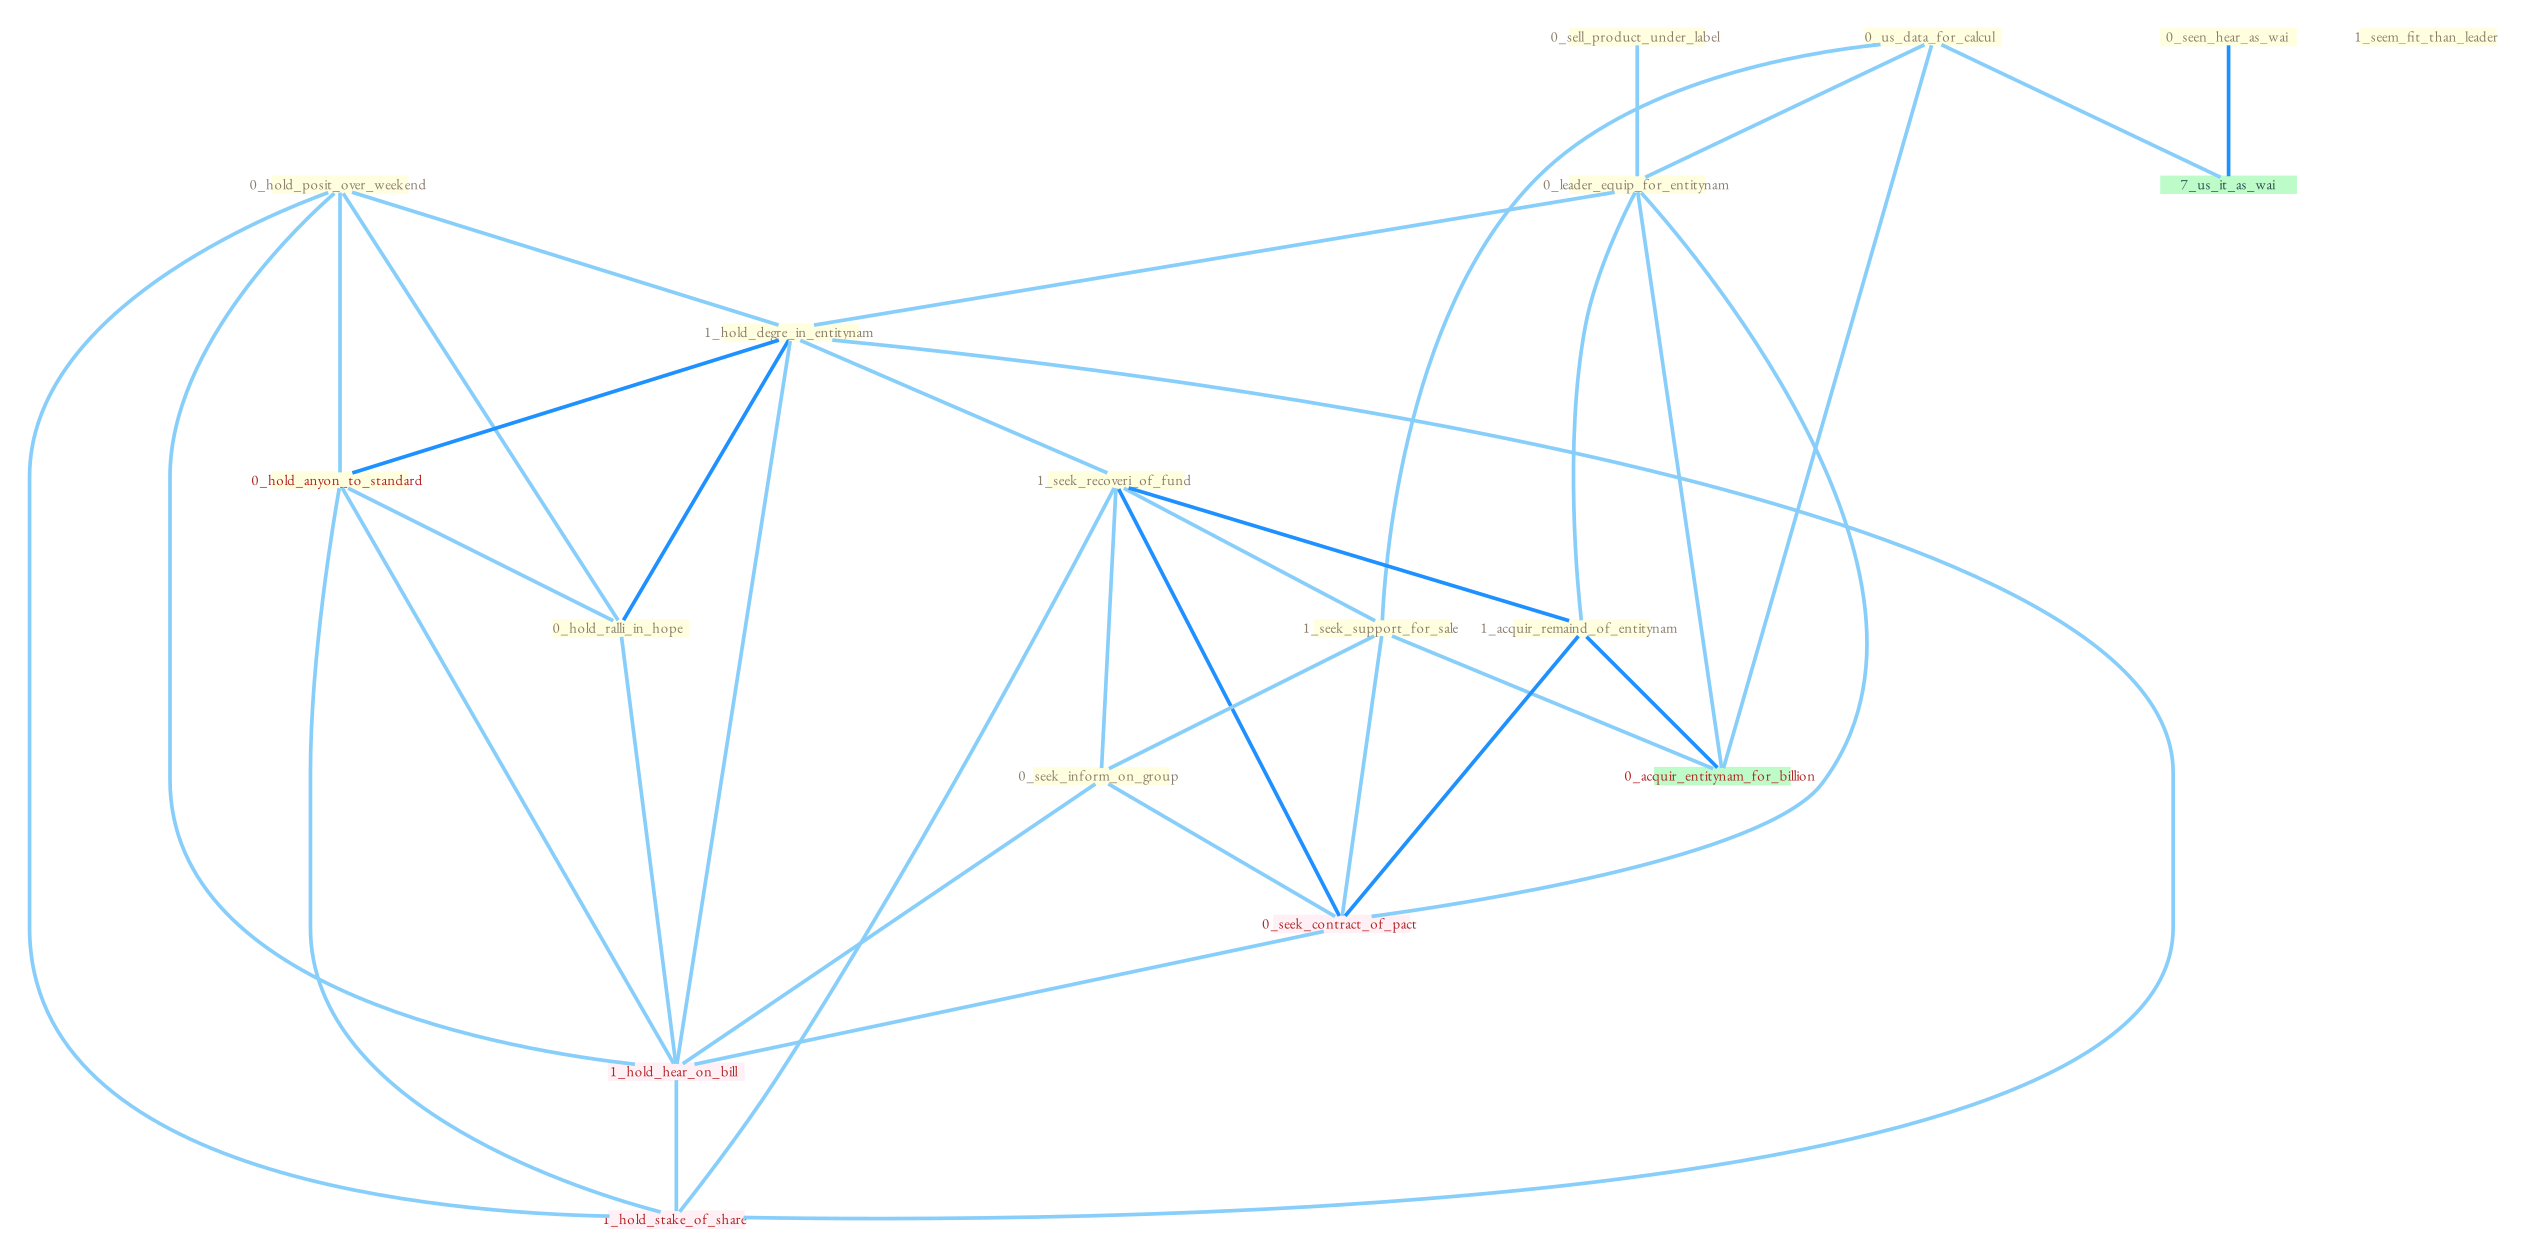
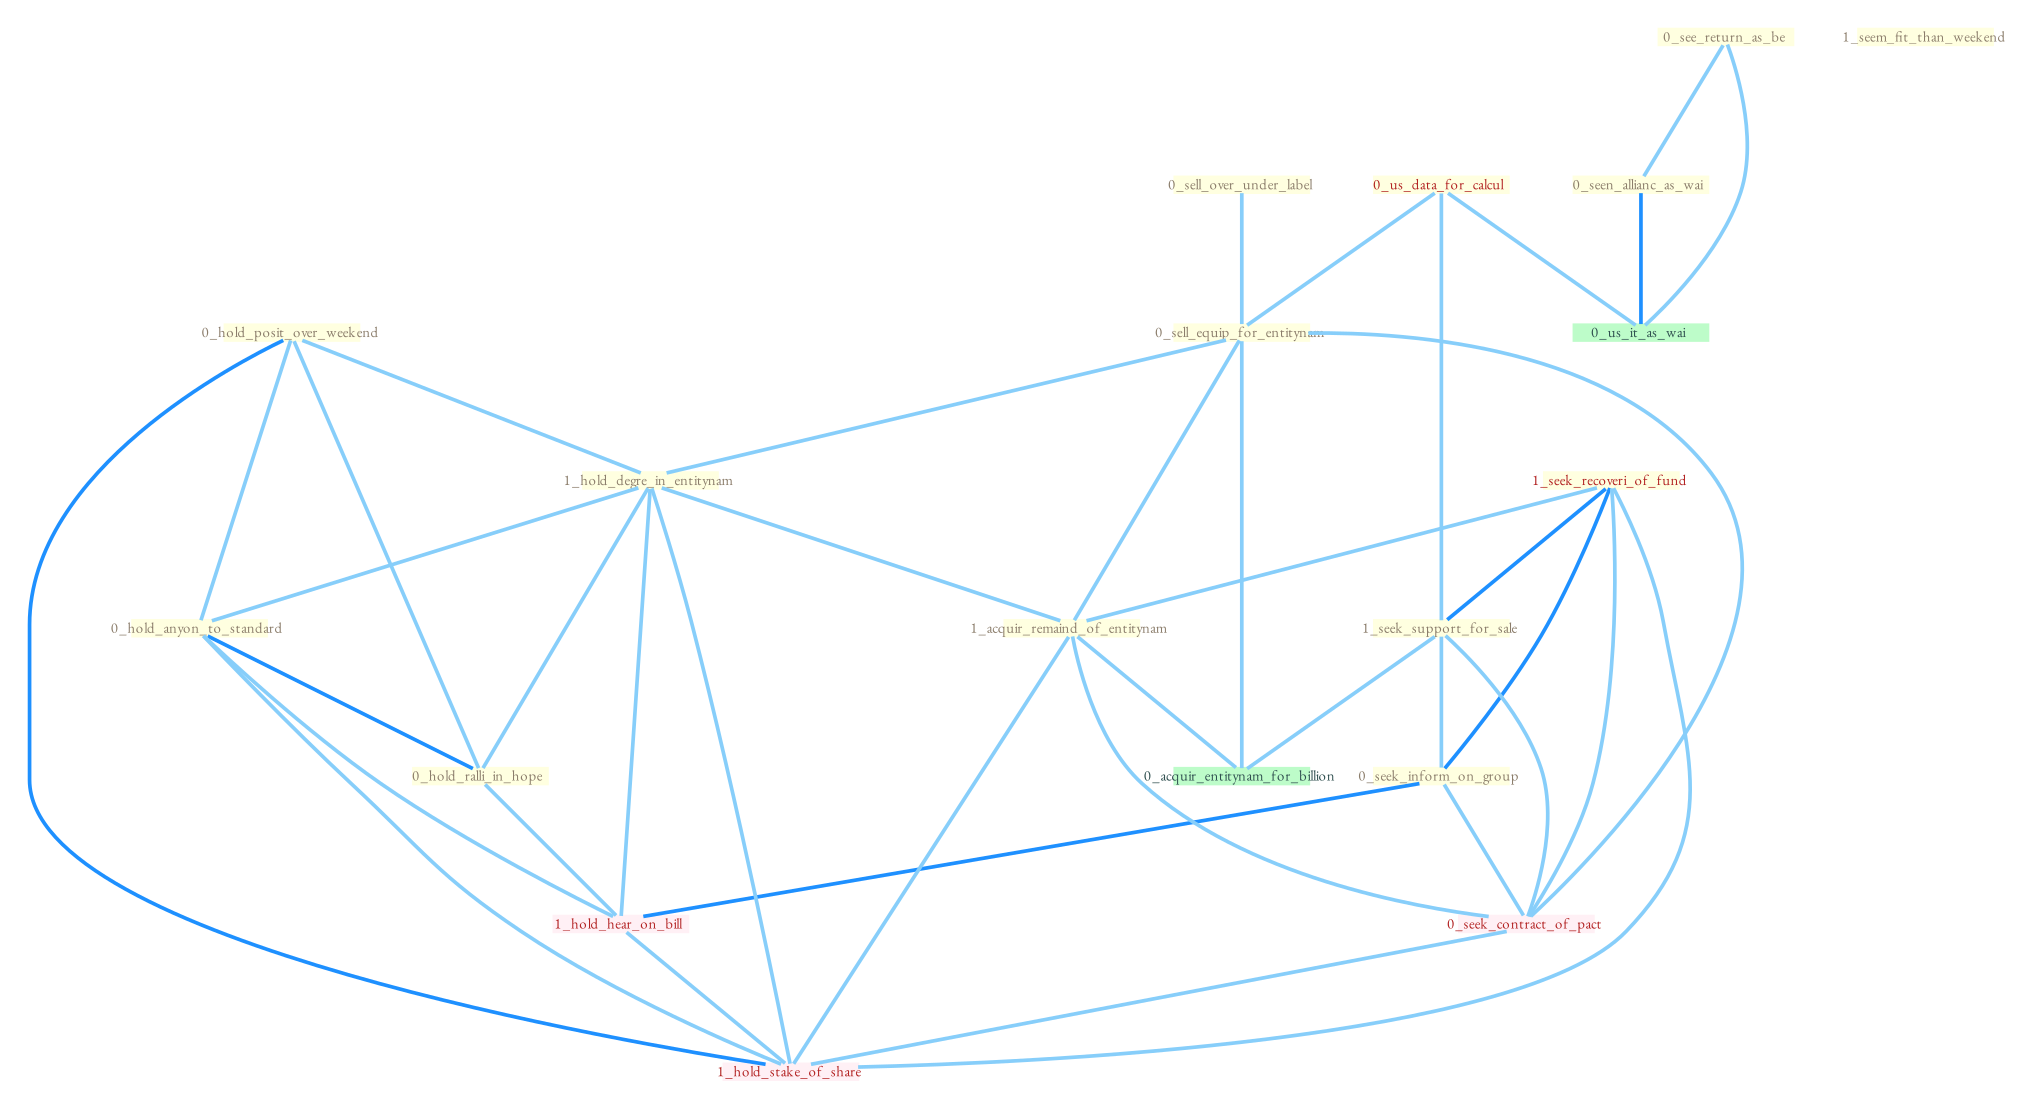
node "0_sell_product_under_label": label "0_sell_product_under_label" -> "0_sell_over_under_label"
node "0_see_return_as_be": added
node "0_us_data_for_calcul": fontcolor #8b7d6b -> #b22222
node "0_seen_hear_as_wai": label "0_seen_hear_as_wai" -> "0_seen_allianc_as_wai"
node "1_seem_fit_than_leader": label "1_seem_fit_than_leader" -> "1_seem_fit_than_weekend"
node "0_leader_equip_for_entitynam": label "0_leader_equip_for_entitynam" -> "0_sell_equip_for_entitynam"
node "7_us_it_as_wai": label "7_us_it_as_wai" -> "0_us_it_as_wai"
edge "1_hold_degre_in_entitynam" -- "0_hold_anyon_to_standard": color #1e90ff -> #87cefa
edge "1_hold_degre_in_entitynam" -- "1_seek_recoveri_of_fund": now "1_hold_degre_in_entitynam" -- "1_acquir_remaind_of_entitynam"
edge "0_us_data_for_calcul" -- "0_acquir_entitynam_for_billion": removed
node "0_hold_anyon_to_standard": fontcolor #b22222 -> #8b7d6b
edge "1_hold_degre_in_entitynam" -- "0_hold_ralli_in_hope": color #1e90ff -> #87cefa
node "1_seek_recoveri_of_fund": fontcolor #8b7d6b -> #b22222
edge "0_hold_anyon_to_standard" -- "0_hold_ralli_in_hope": color #87cefa -> #1e90ff
edge "1_seek_recoveri_of_fund" -- "1_acquir_remaind_of_entitynam": color #1e90ff -> #87cefa
edge "1_seek_recoveri_of_fund" -- "1_seek_support_for_sale": color #87cefa -> #1e90ff
edge "1_seek_recoveri_of_fund" -- "0_seek_inform_on_group": color #87cefa -> #1e90ff
edge "1_seek_recoveri_of_fund" -- "0_seek_contract_of_pact": color #1e90ff -> #87cefa
edge "1_acquir_remaind_of_entitynam" -- "0_acquir_entitynam_for_billion": color #1e90ff -> #87cefa
edge "0_hold_posit_over_weekend" -- "1_hold_hear_on_bill": removed
edge "1_acquir_remaind_of_entitynam" -- "0_seek_contract_of_pact": color #1e90ff -> #87cefa
node "0_acquir_entitynam_for_billion": fontcolor #b22222 -> #2f4f4f
edge "0_hold_posit_over_weekend" -- "1_hold_stake_of_share": color #87cefa -> #1e90ff
edge "1_acquir_remaind_of_entitynam" -- "1_hold_stake_of_share": added
edge "0_seek_inform_on_group" -- "1_hold_hear_on_bill": color #87cefa -> #1e90ff
edge "0_seek_contract_of_pact" -- "1_hold_hear_on_bill": now "0_seek_contract_of_pact" -- "1_hold_stake_of_share"
